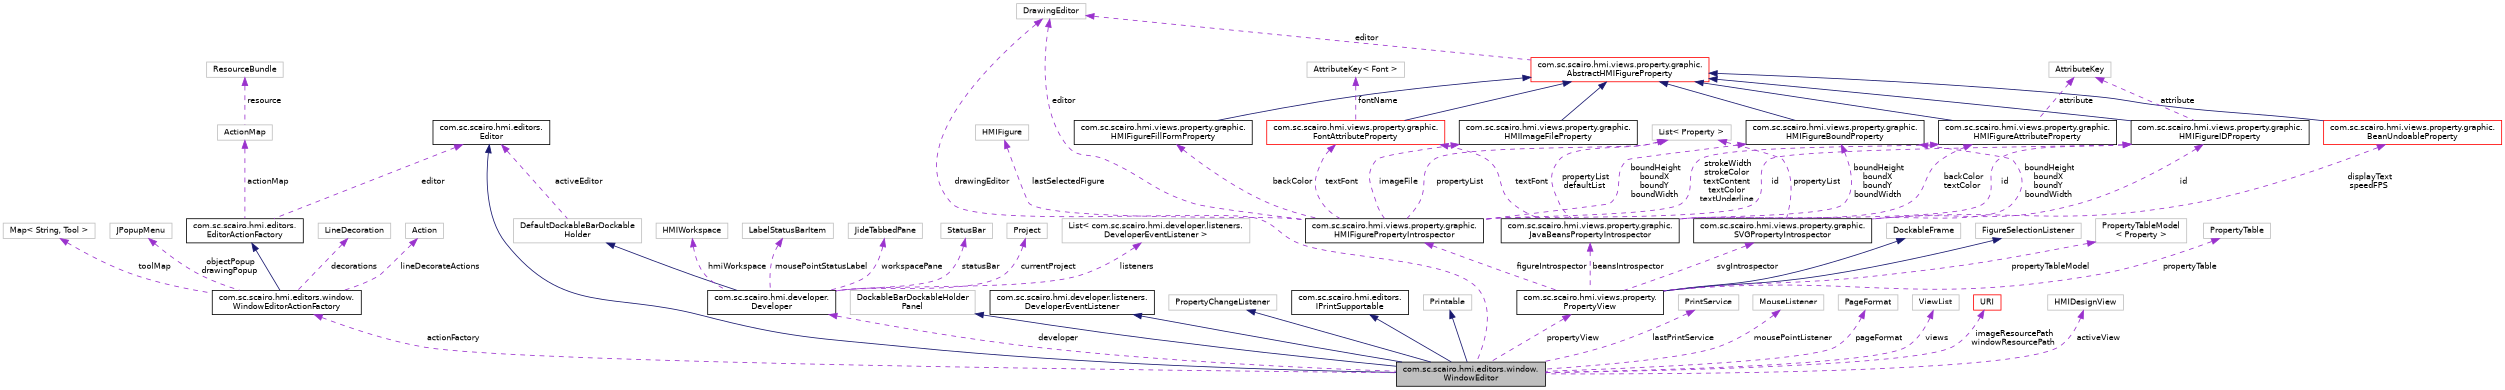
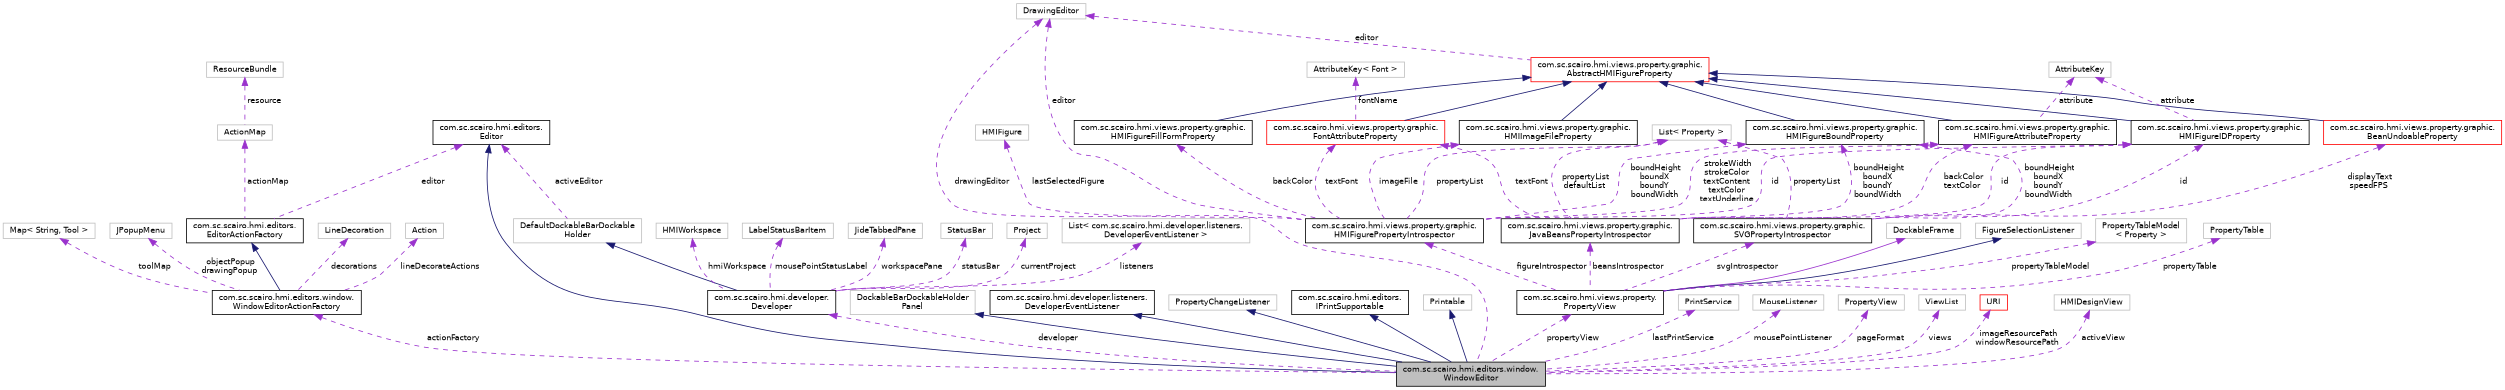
edge "com.sc.scairo.hmi.views.property. PropertyView" -> "DockableFrame": color midnightblue -> darkorchid3
node "PageFormat": label "PageFormat" -> "PropertyView"
